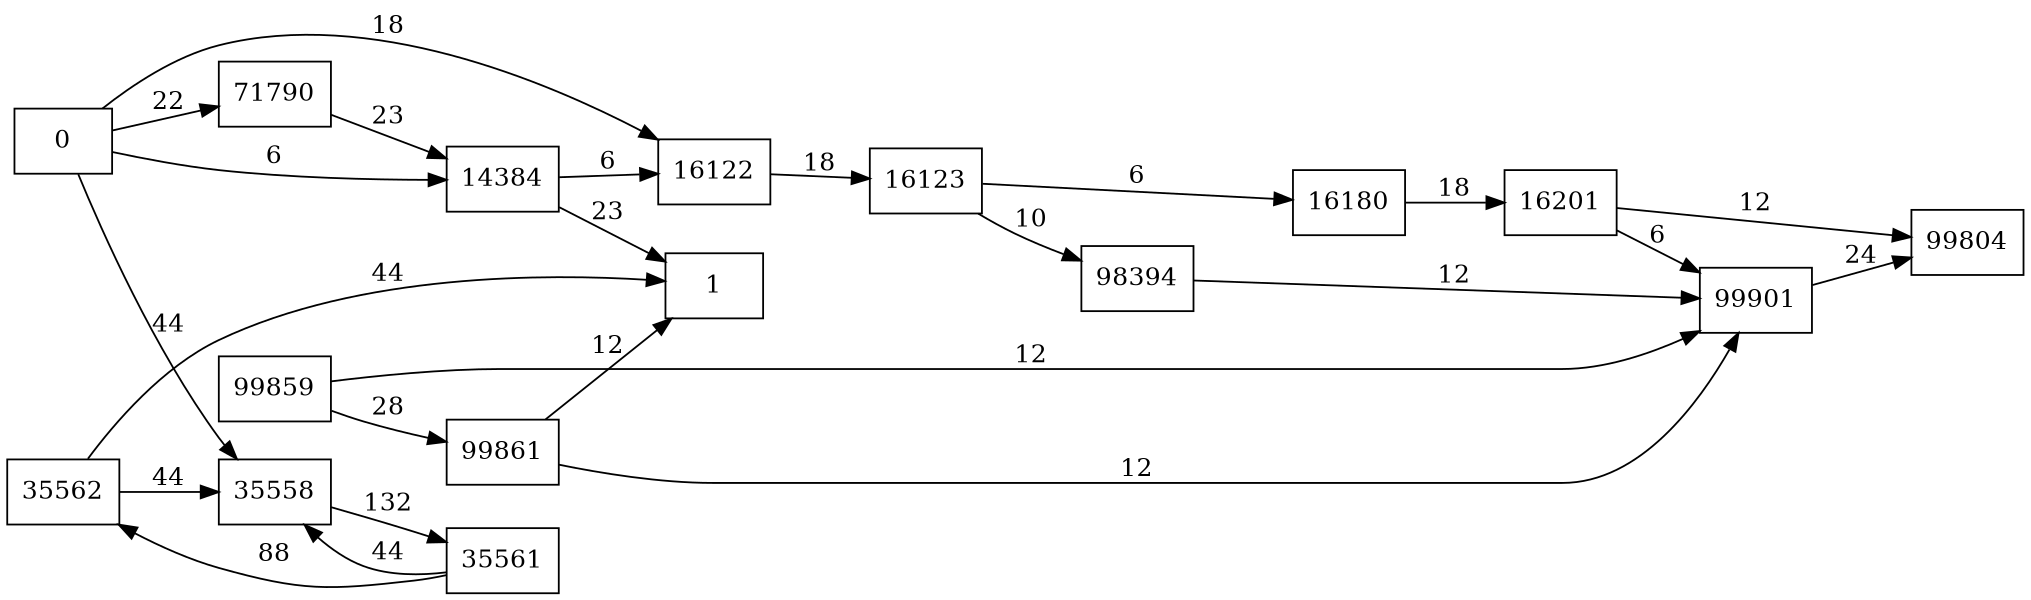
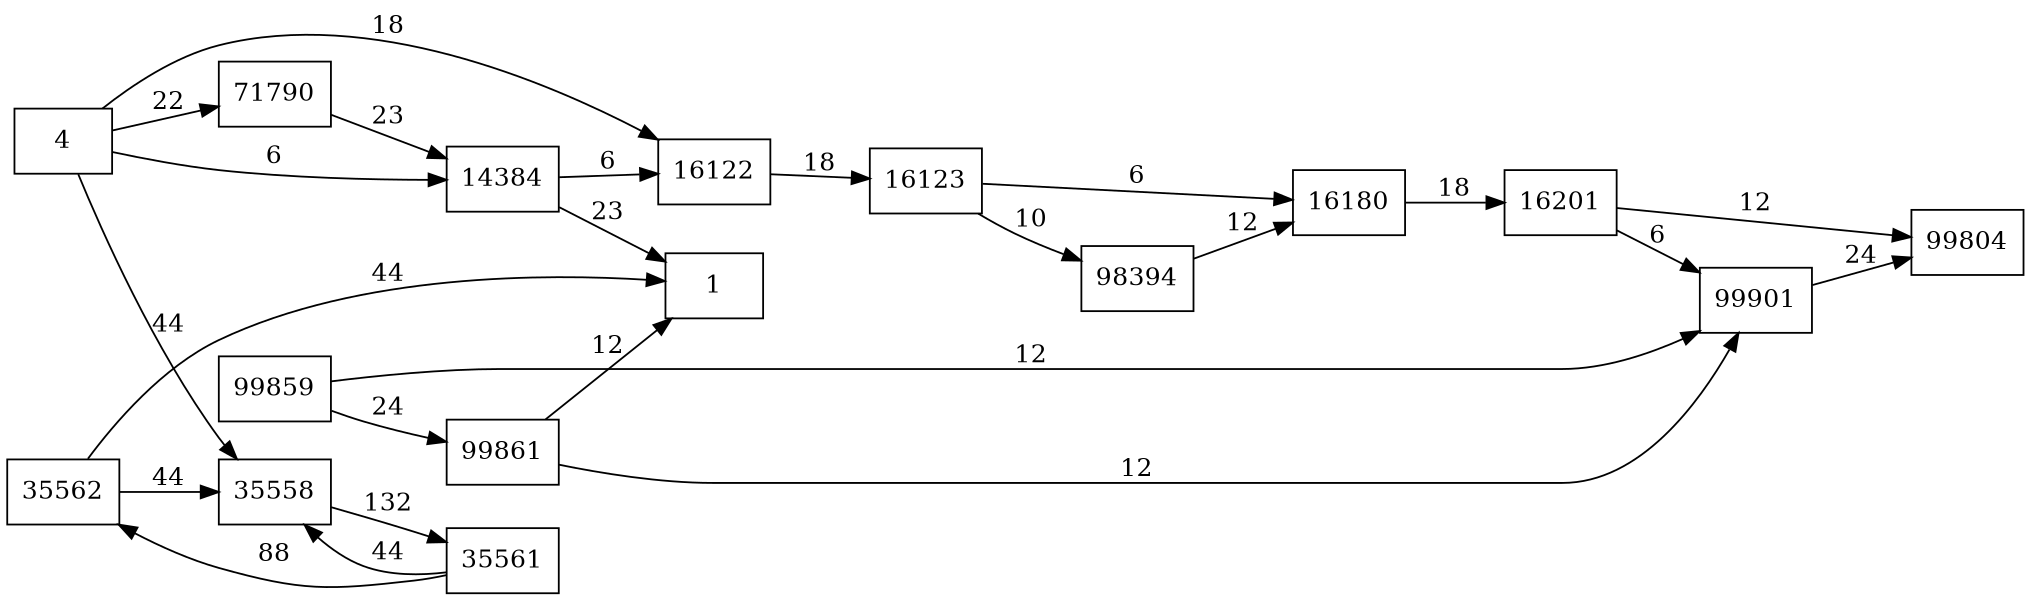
node "0": label "0" -> "4"
edge "98394" -> "99901": now "98394" -> "16180"
edge "99859" -> "99861": label "28" -> "24"
